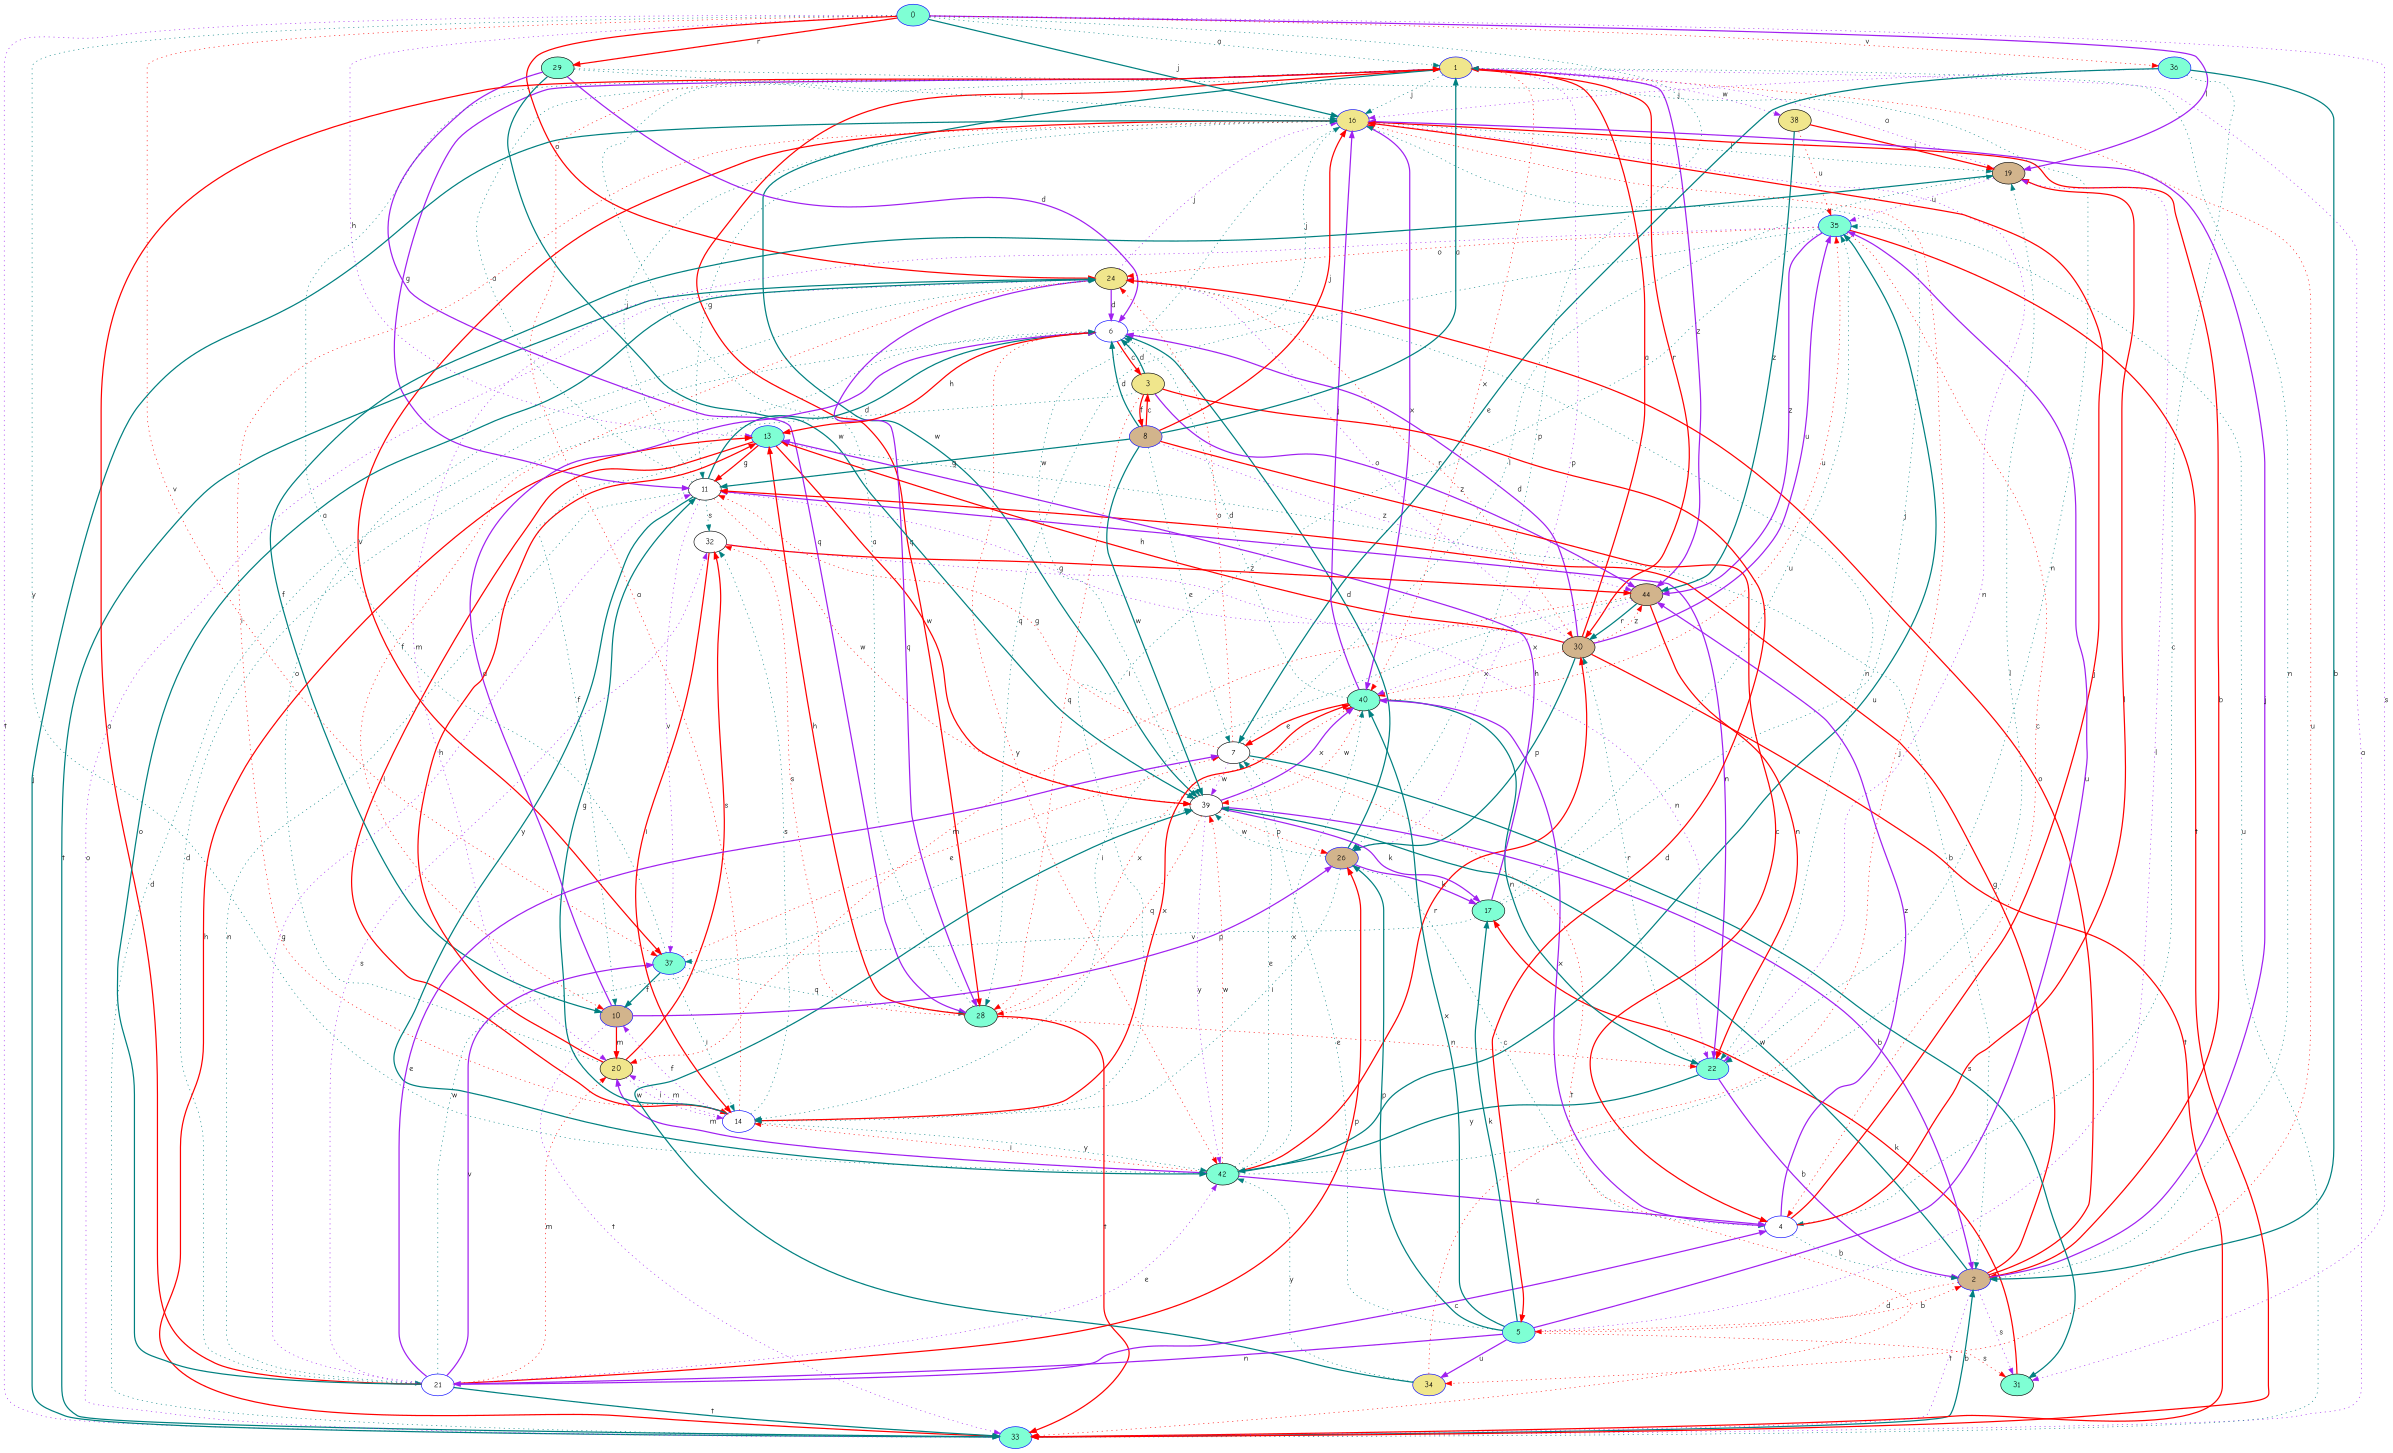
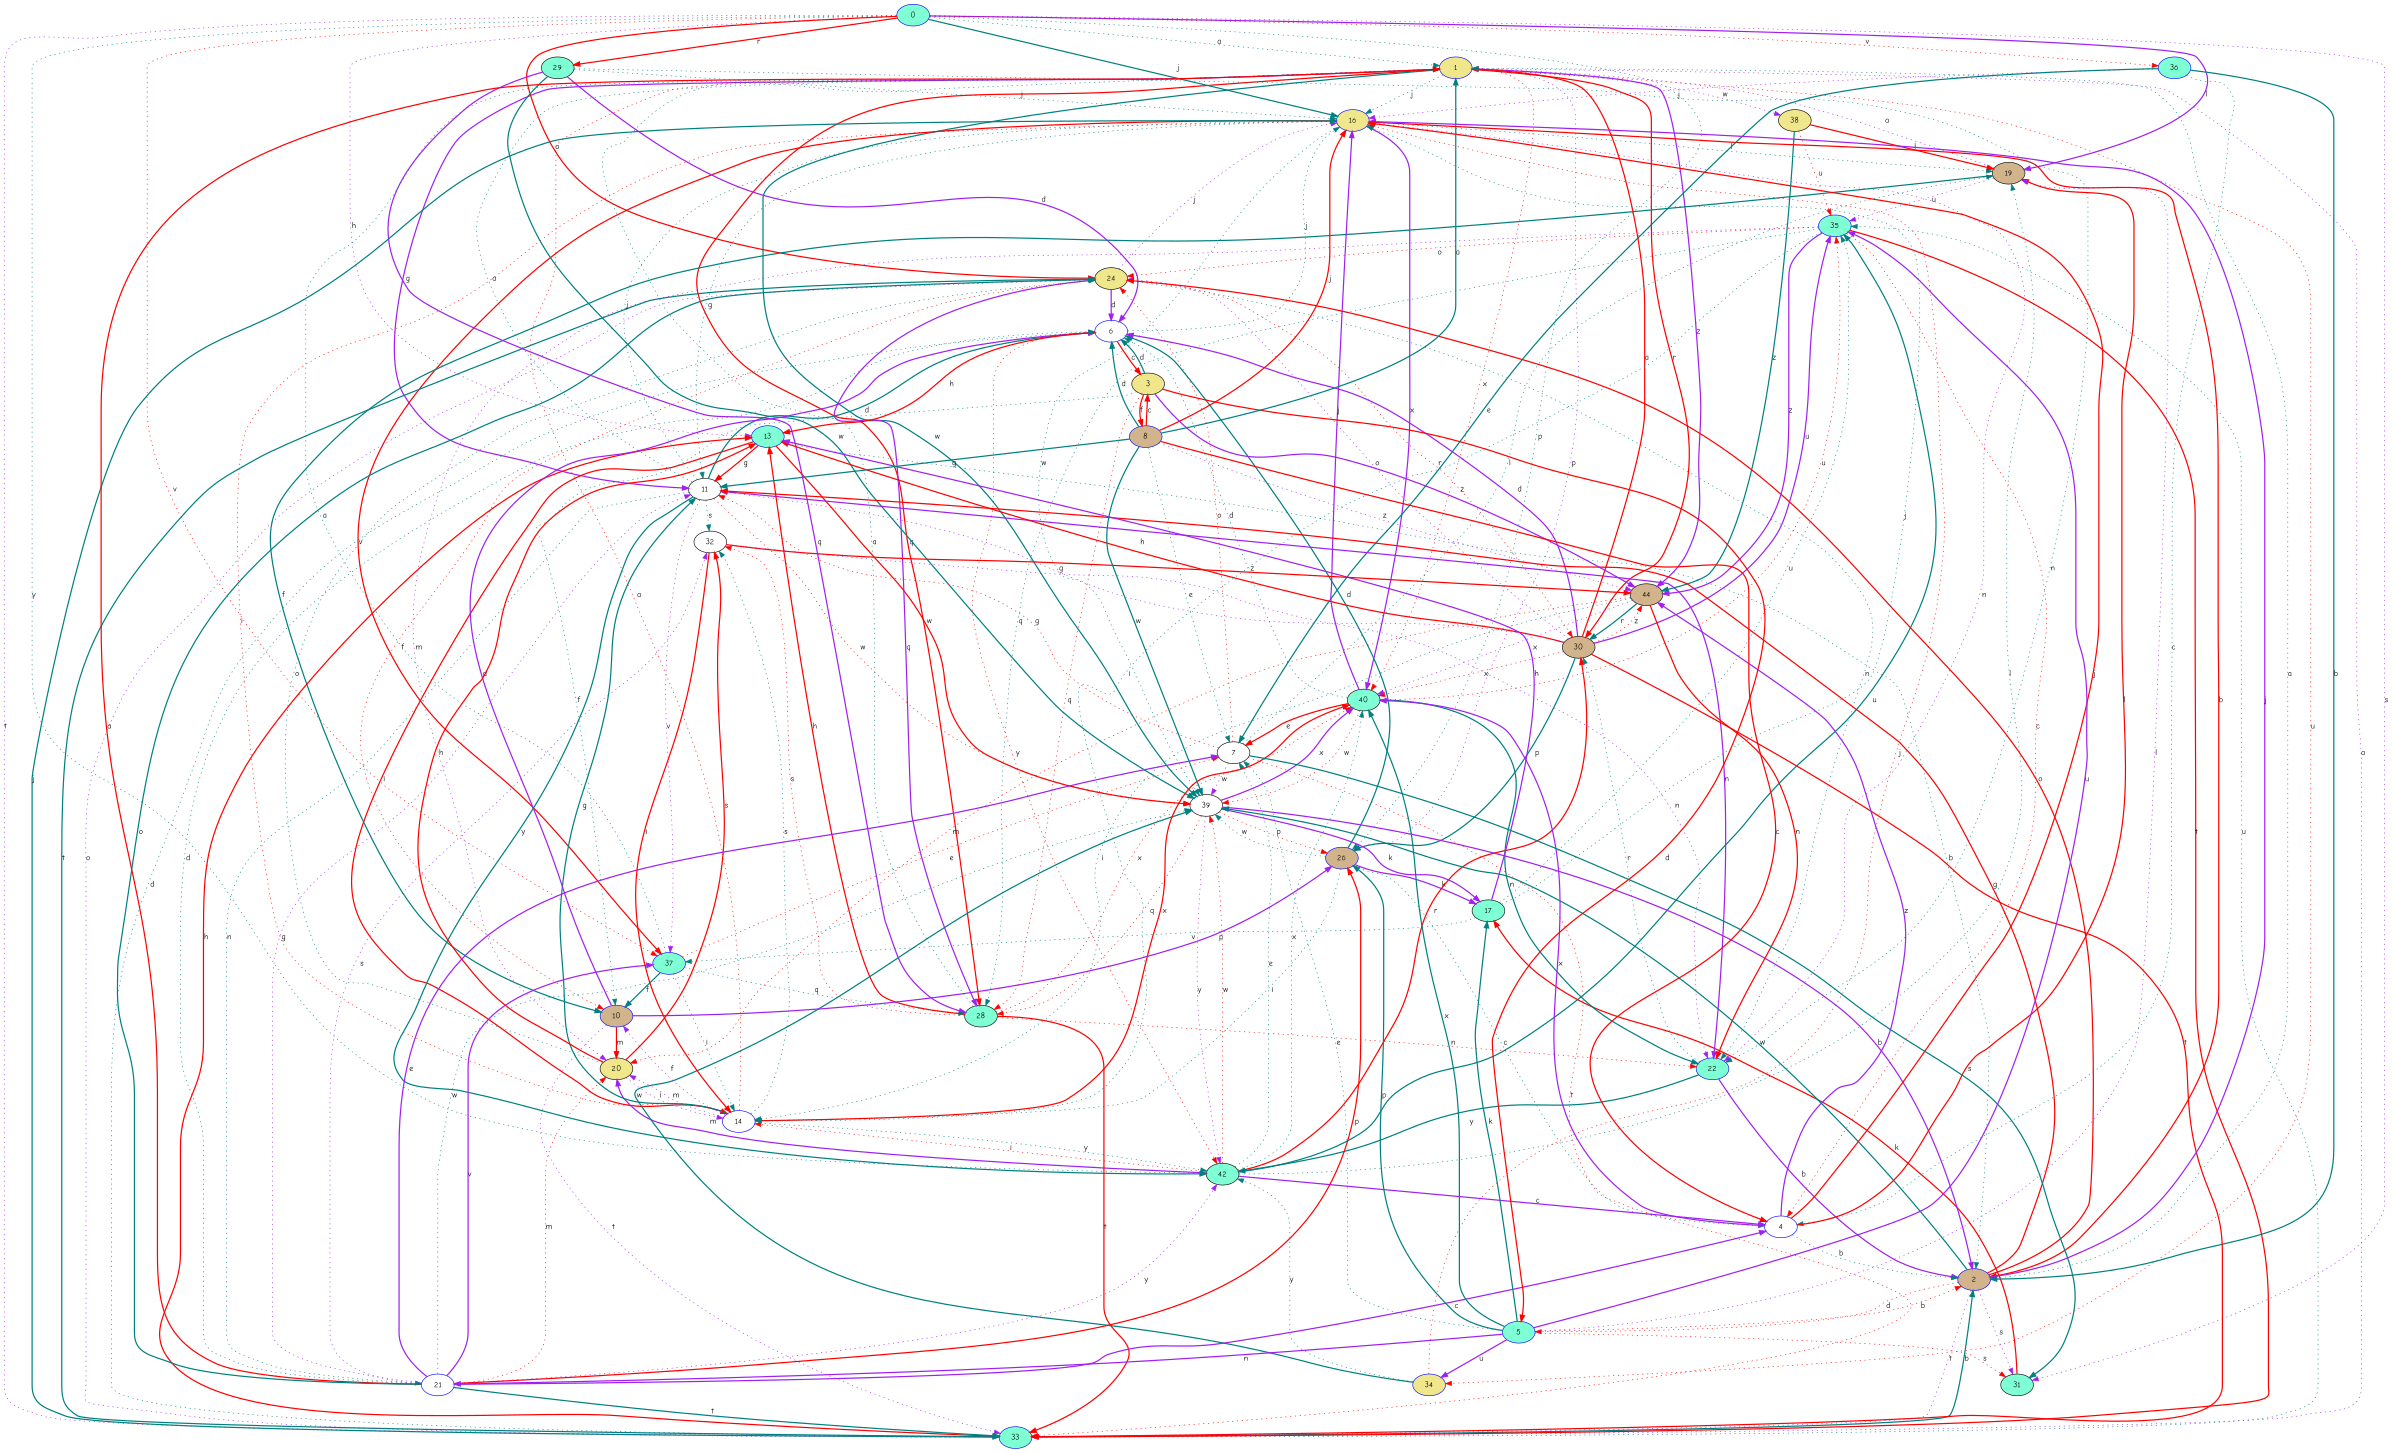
edge "2" -> "1": label "n" -> "a"
edge "21" -> "42": label "e" -> "y"
